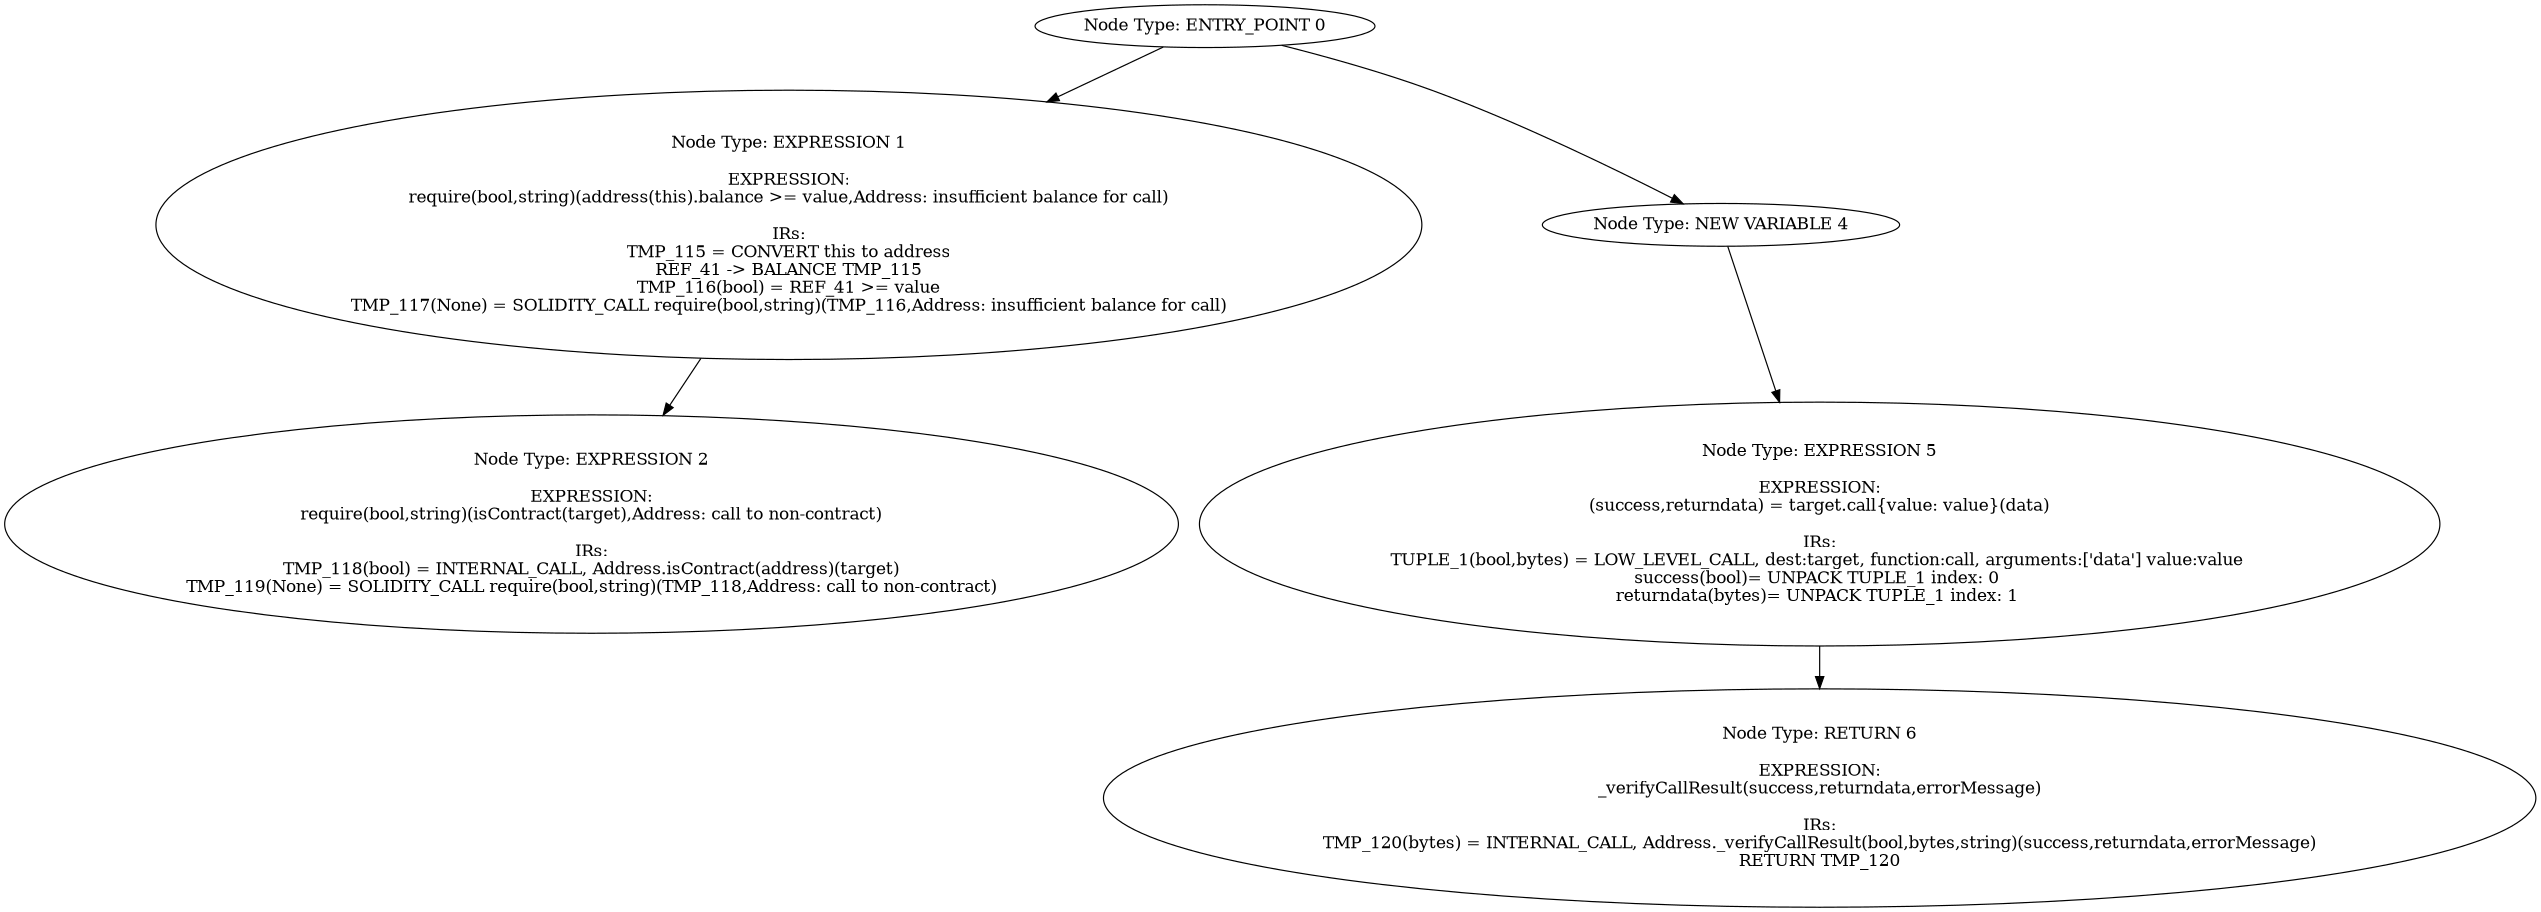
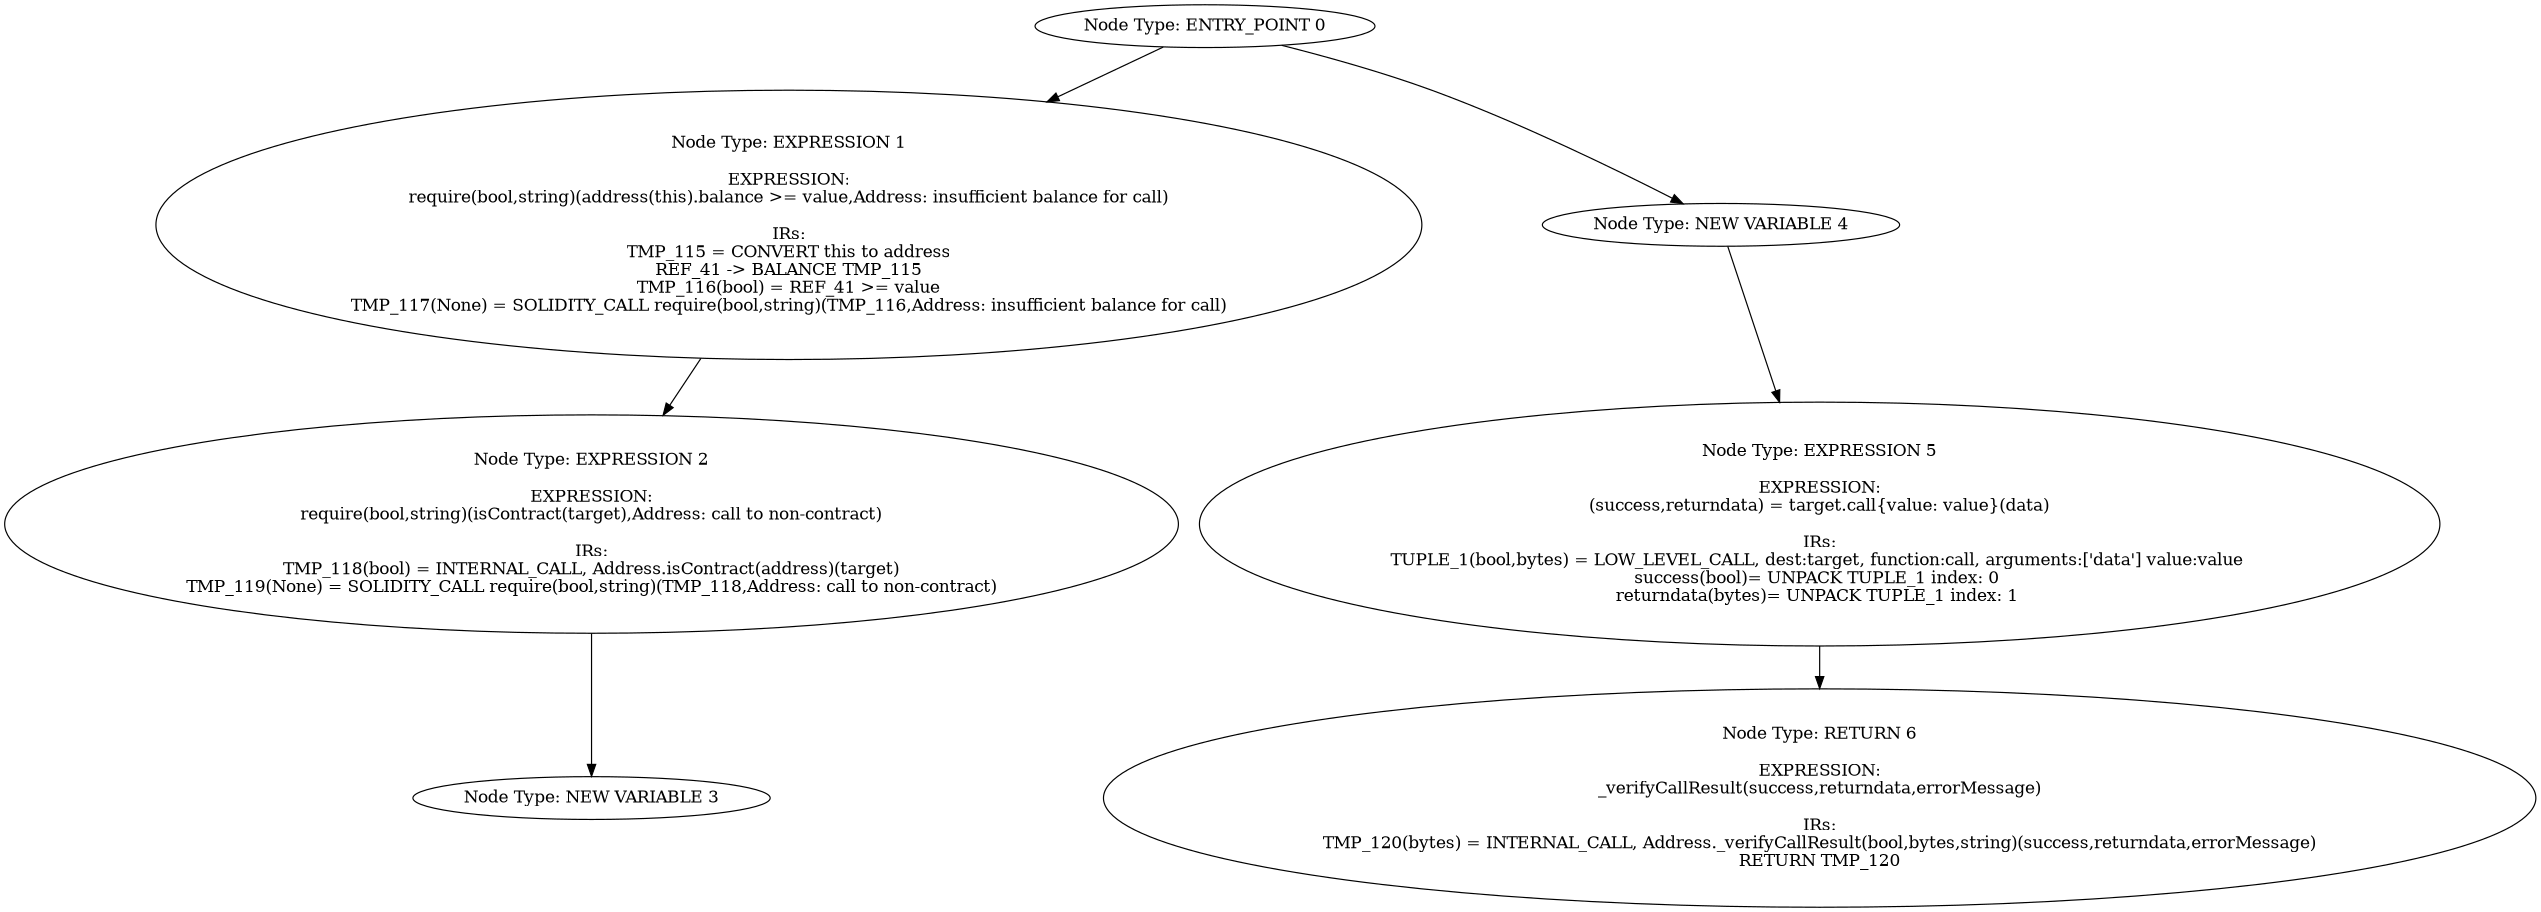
node "Node Type: NEW VARIABLE 3": added
